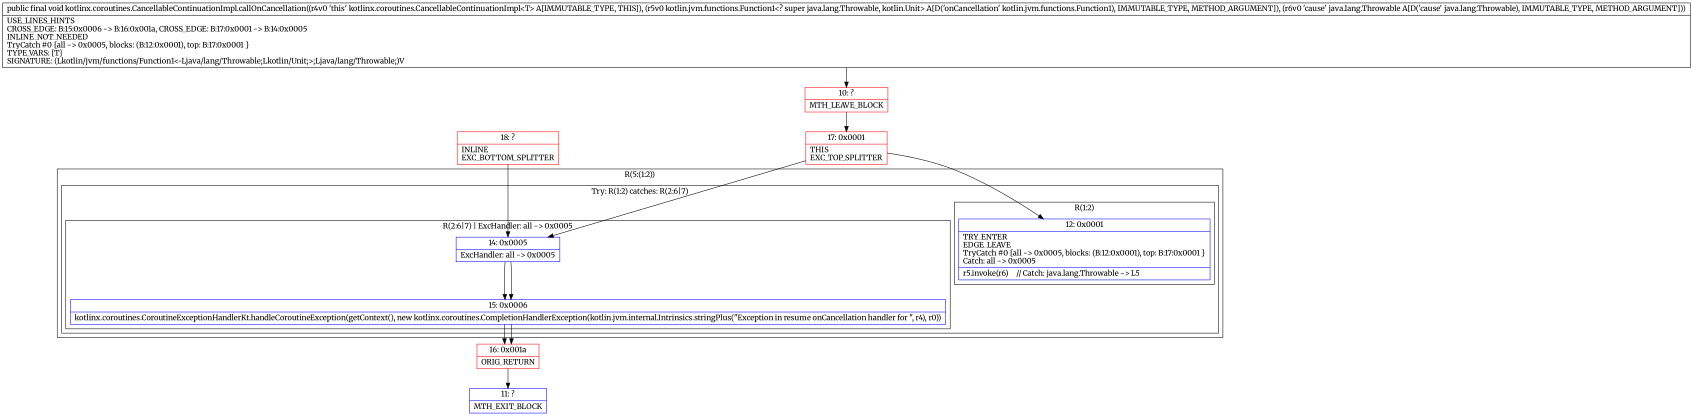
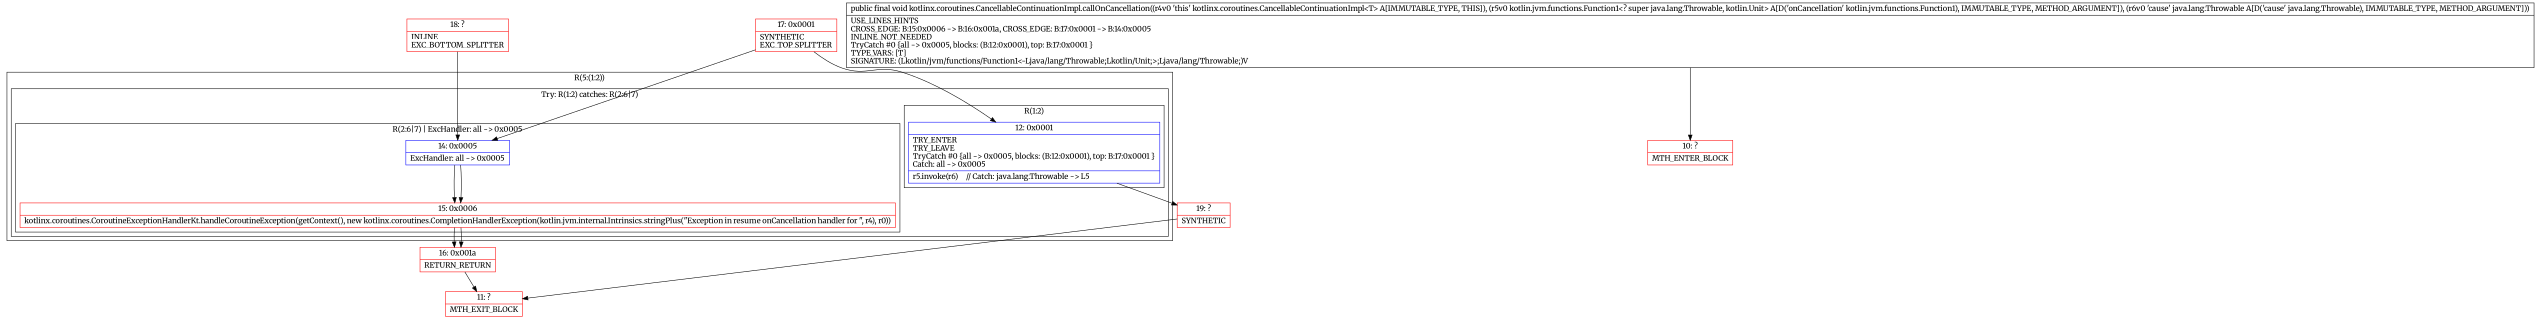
node "10: ?": text "MTH_LEAVE_BLOCK" -> "MTH_ENTER_BLOCK"
edge "10: ?" -> "17: 0x0001": removed
node "17: 0x0001": text "THIS" -> "SYNTHETIC"
node "19: ?": added
node "12: 0x0001": text "EDGE_LEAVE" -> "TRY_LEAVE"
node "15: 0x0006": color blue -> red
node "16: 0x001a": text "ORIG_RETURN" -> "RETURN_RETURN"
node "11: ?": color blue -> red
